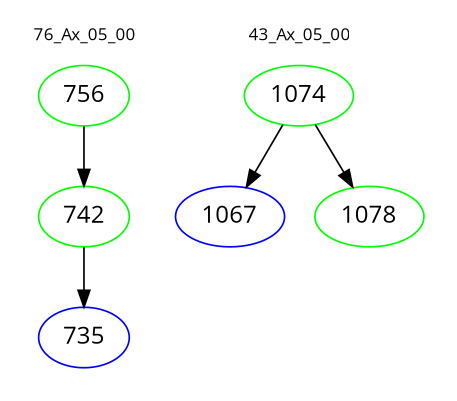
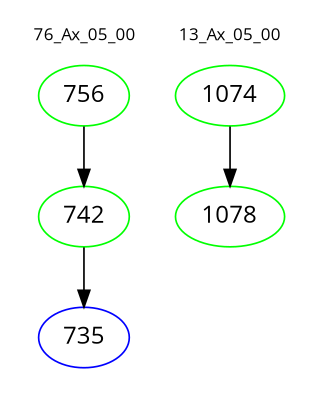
cluster "43_Ax_05_00": label "43_Ax_05_00" -> "13_Ax_05_00"
node "1067": removed
